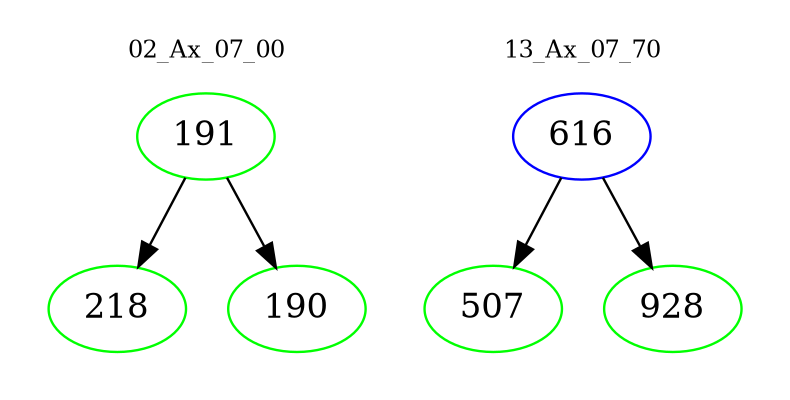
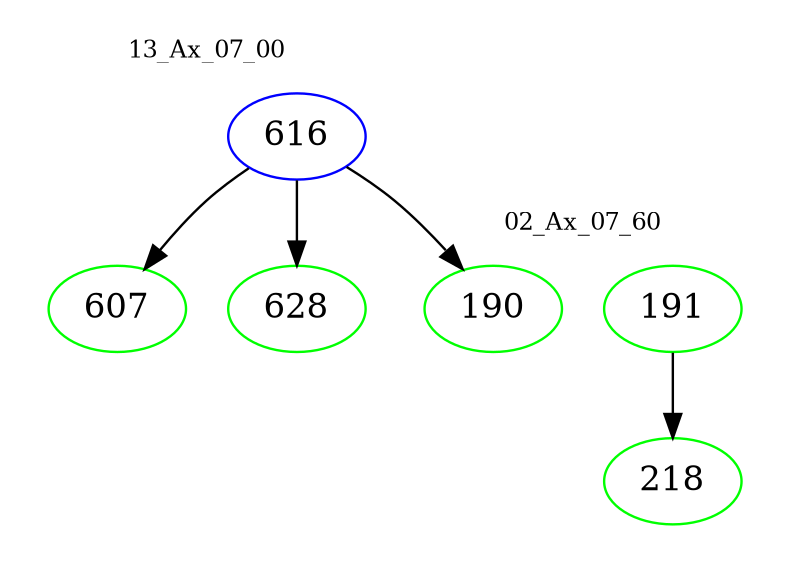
cluster "02_Ax_07_00": label "02_Ax_07_00" -> "02_Ax_07_60"
cluster "13_Ax_07_70": label "13_Ax_07_70" -> "13_Ax_07_00"
edge "191" -> "190": now "616" -> "190"
node "507": label "507" -> "607"
node "928": label "928" -> "628"
